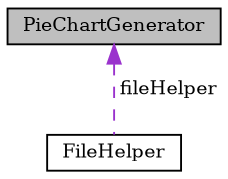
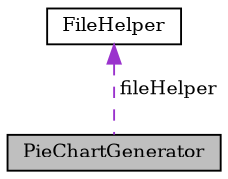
edge "FileHelper" -> "PieChartGenerator": reversed
